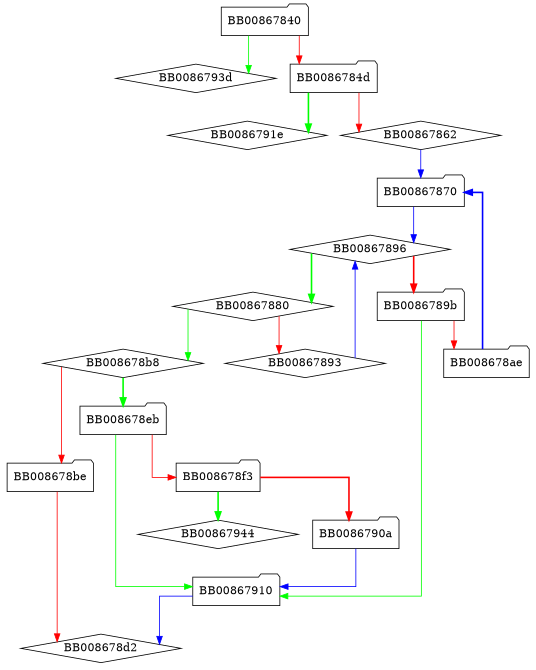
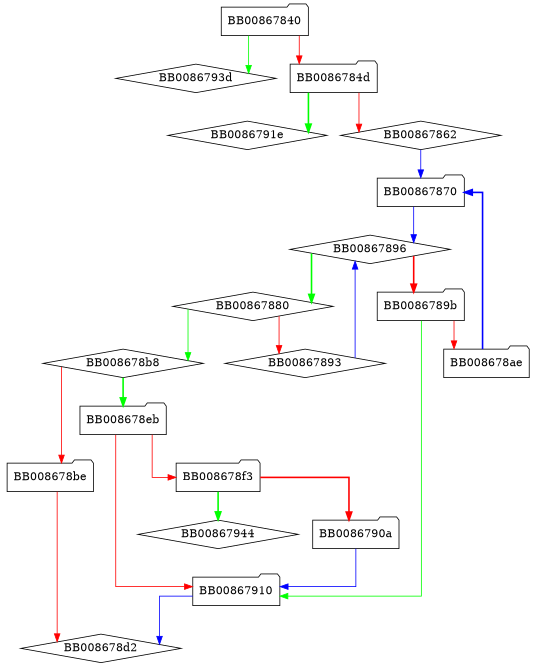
edge "BB008678eb" -> "BB00867910": color green -> red
